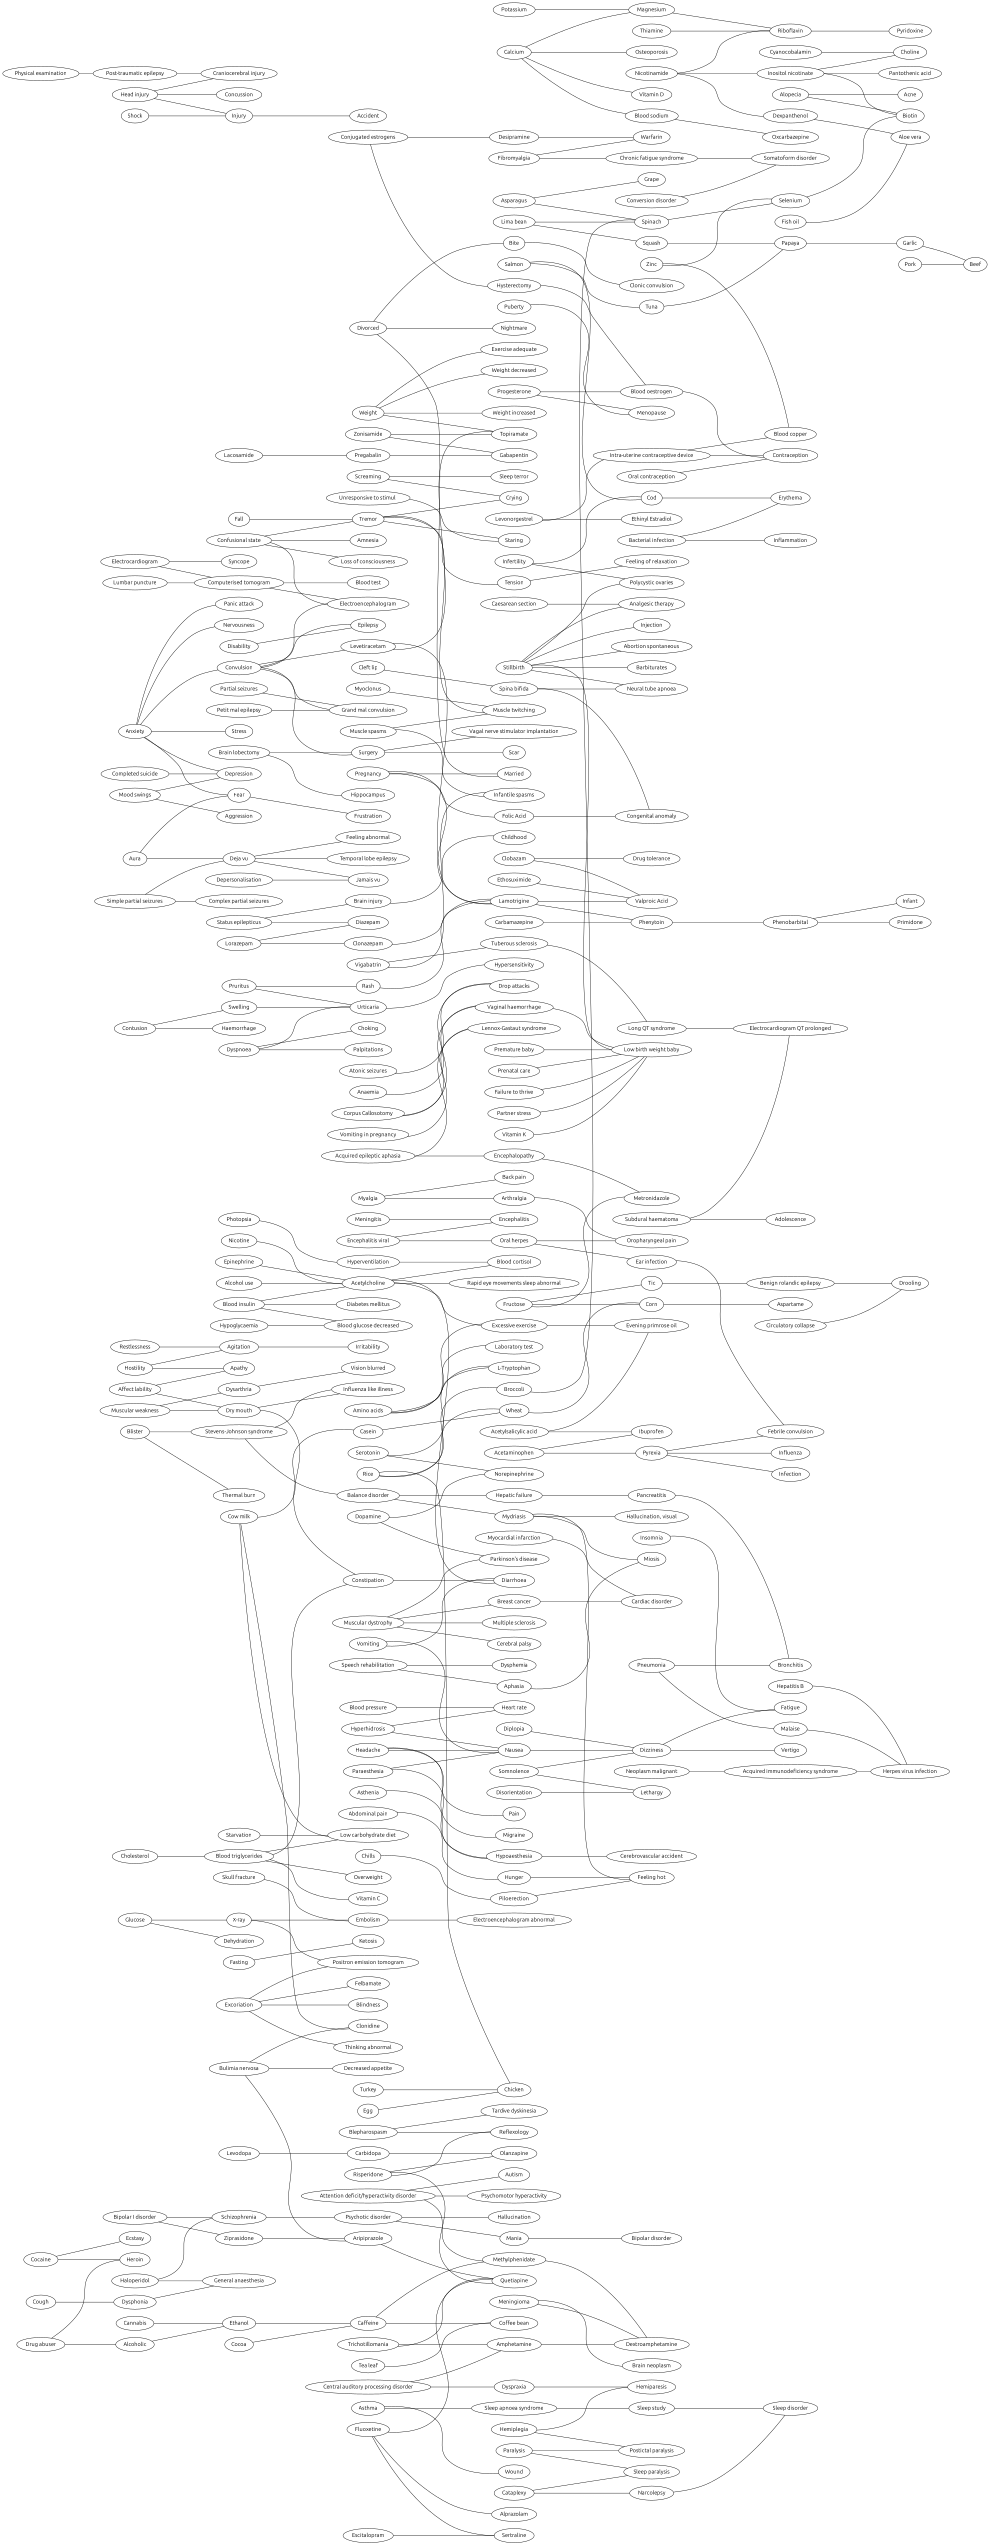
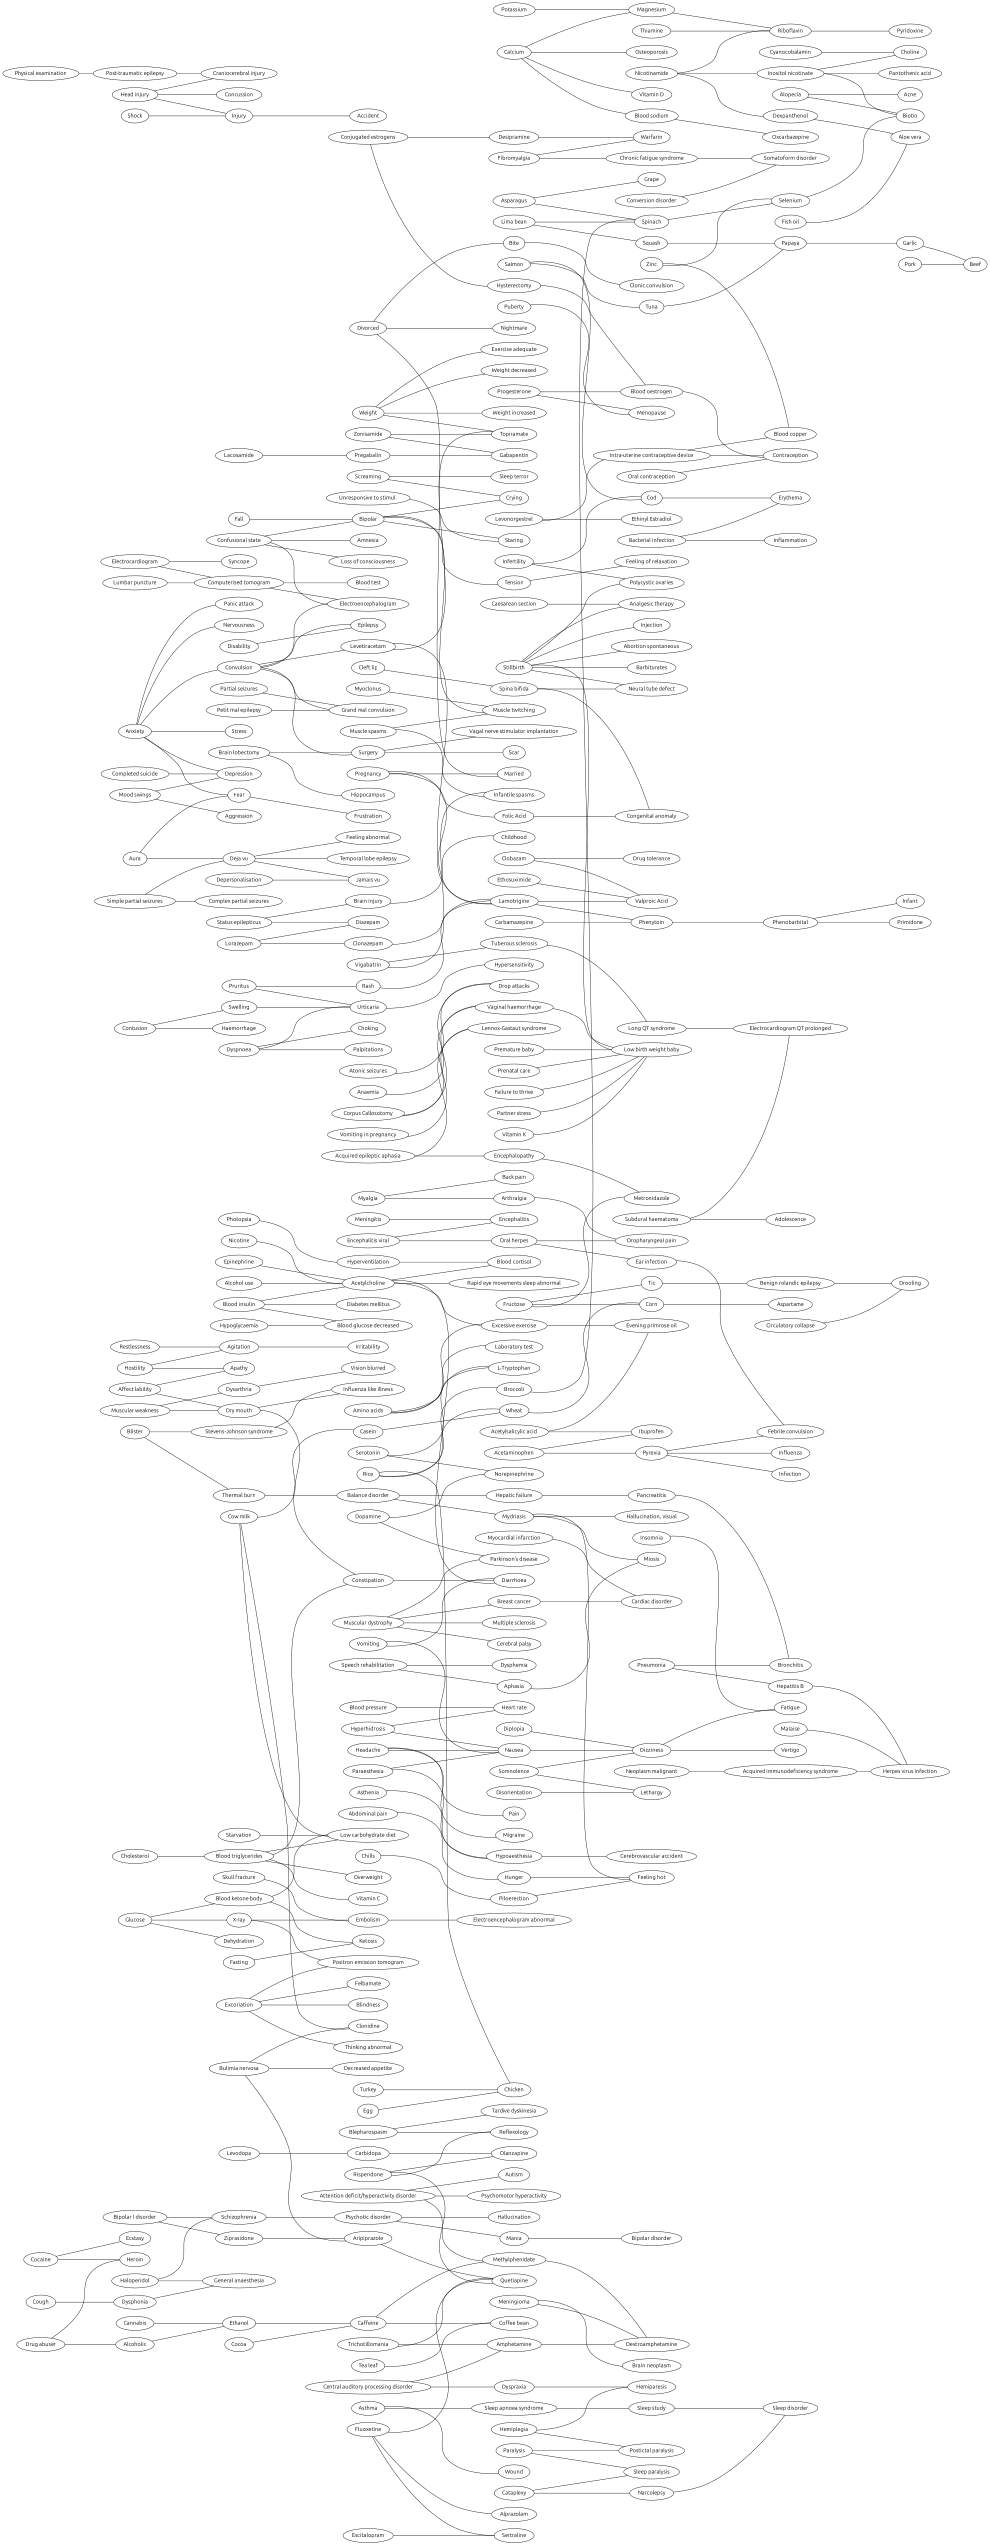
node "Tremor": label "Tremor" -> "Bipolar"
node "Neural tube apnoea": label "Neural tube apnoea" -> "Neural tube defect"
edge "Stevens-Johnson syndrome" -- "Balance disorder": now "Thermal burn" -- "Balance disorder"
edge "Pneumonia" -- "Malaise": now "Pneumonia" -- "Hepatitis B"
node "Blood ketone body": added
